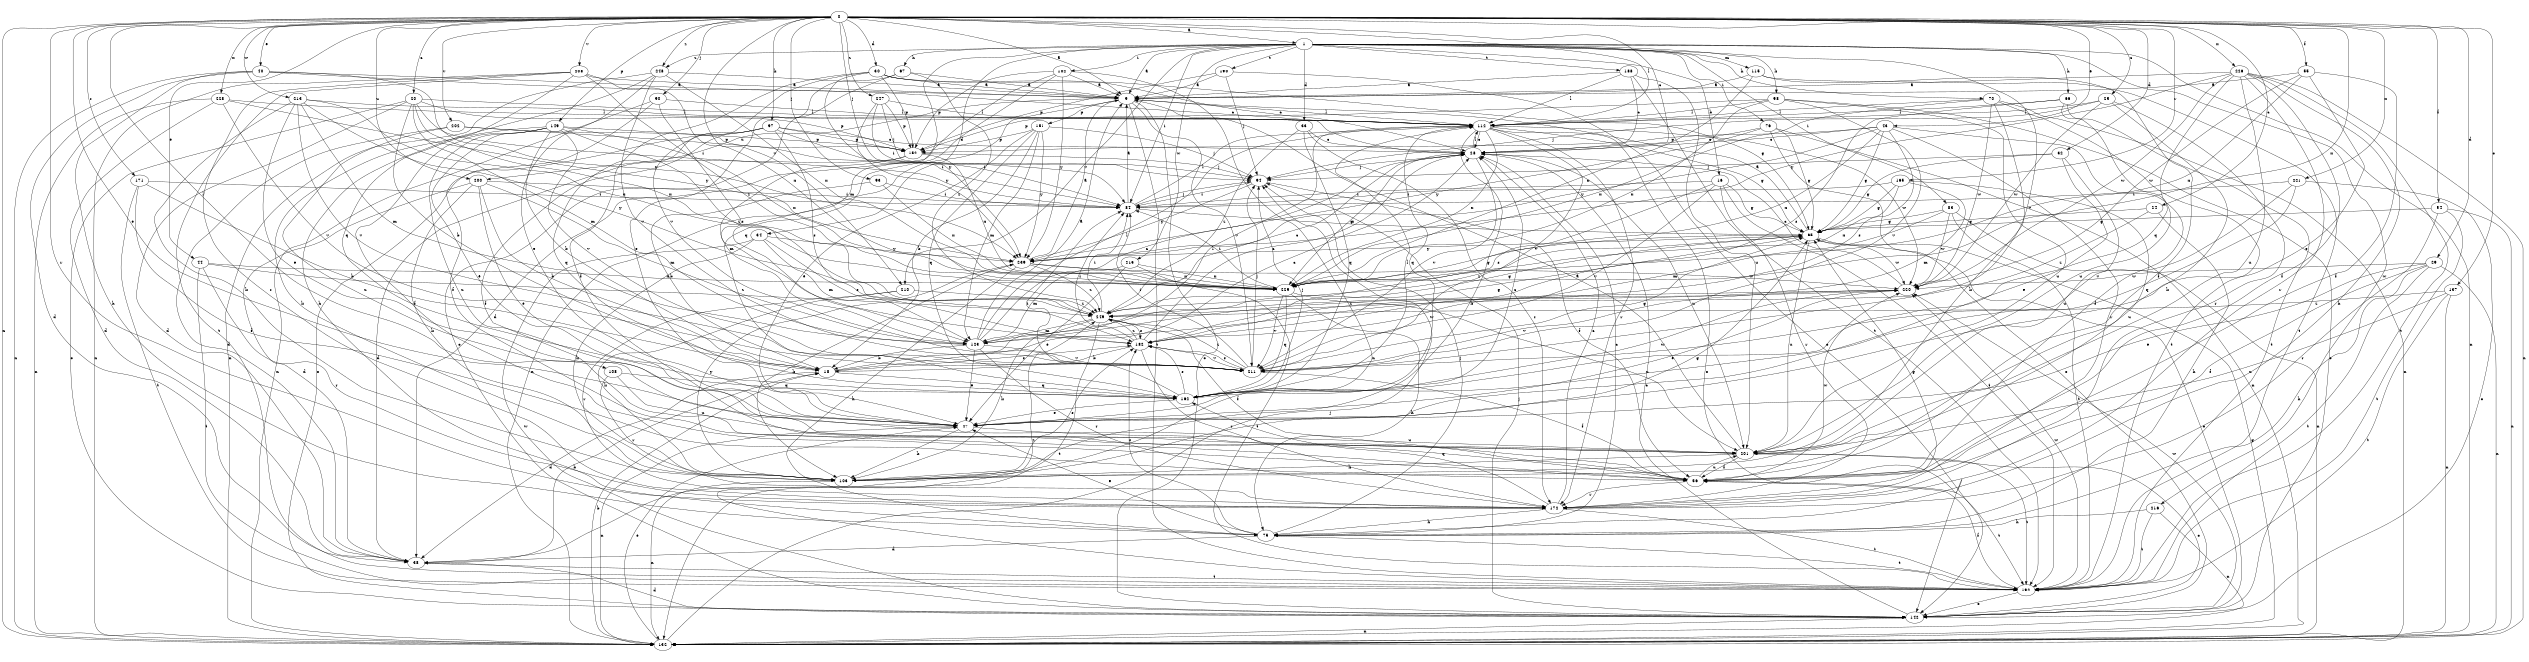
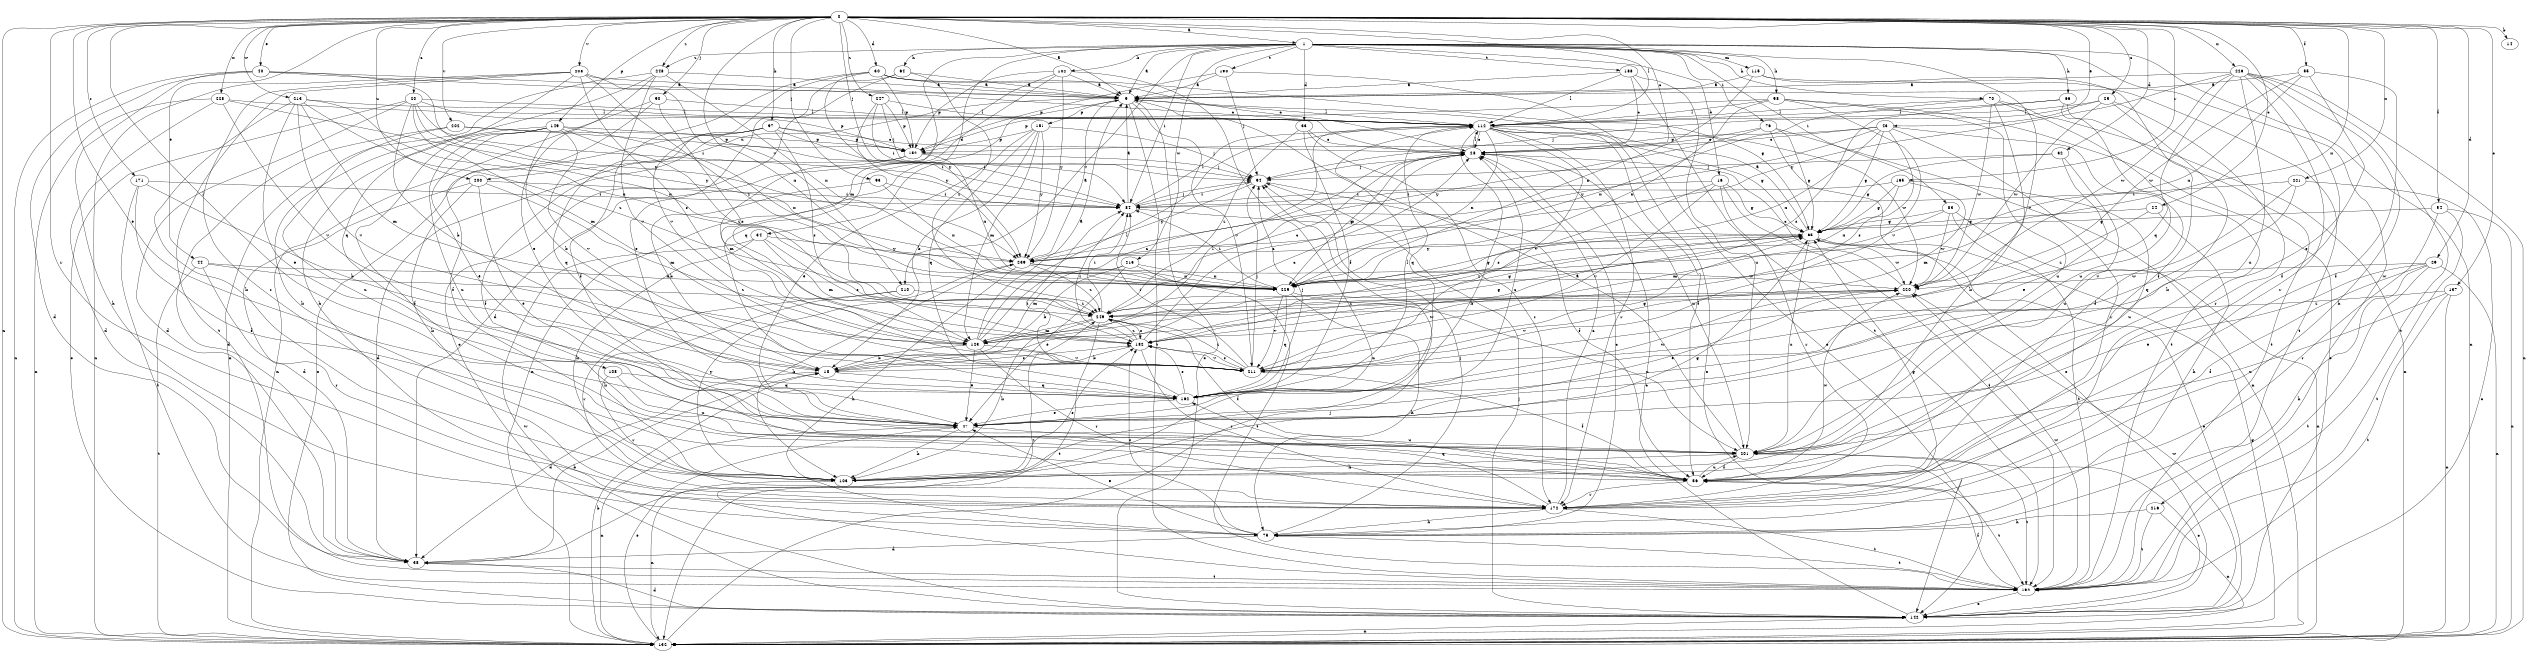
node "14": added
edge "1" -> "102": label "i" -> "k"
node "67": label "67" -> "64"
edge "213" -> "249": label "y" -> "z"
edge "112" -> "56": added, label "f"
edge "33" -> "162": label "q" -> "f"
edge "28" -> "211": removed, label "v"
edge "208" -> "182": added, label "s"
edge "200" -> "18": now "215" -> "18"
edge "44" -> "192": now "44" -> "132"
